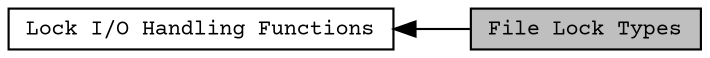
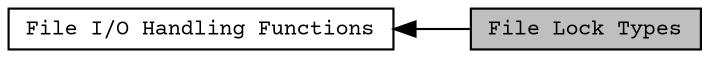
node "Lock I/O Handling Functions": label "Lock I/O Handling Functions" -> "File I/O Handling Functions"
